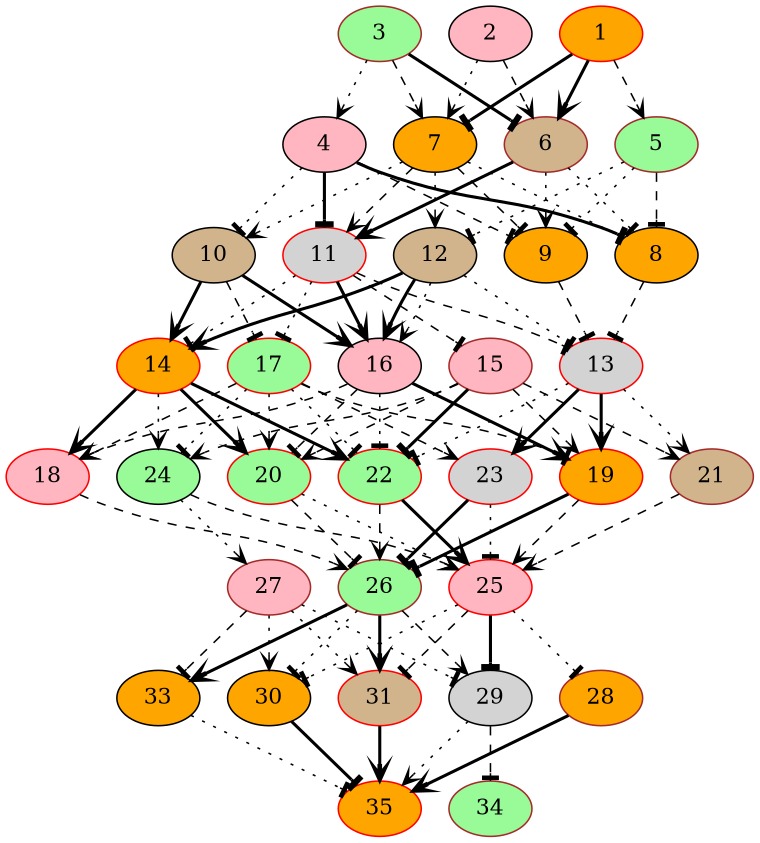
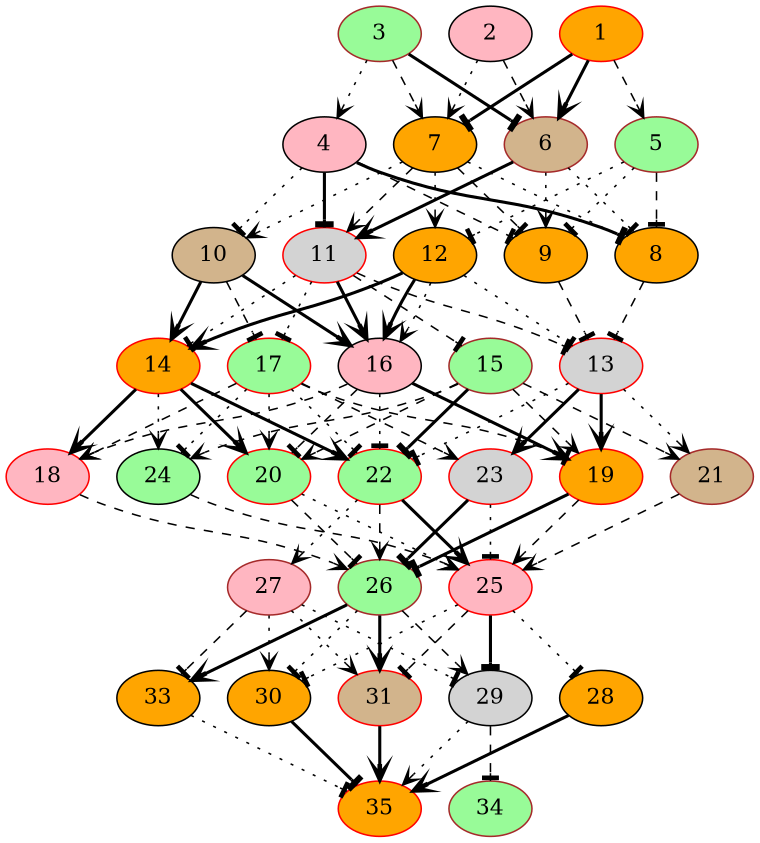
node "12": fillcolor tan -> orange
node "15": fillcolor lightpink -> palegreen
edge "24" -> "27": now "22" -> "27"
node "28": color brown -> black
